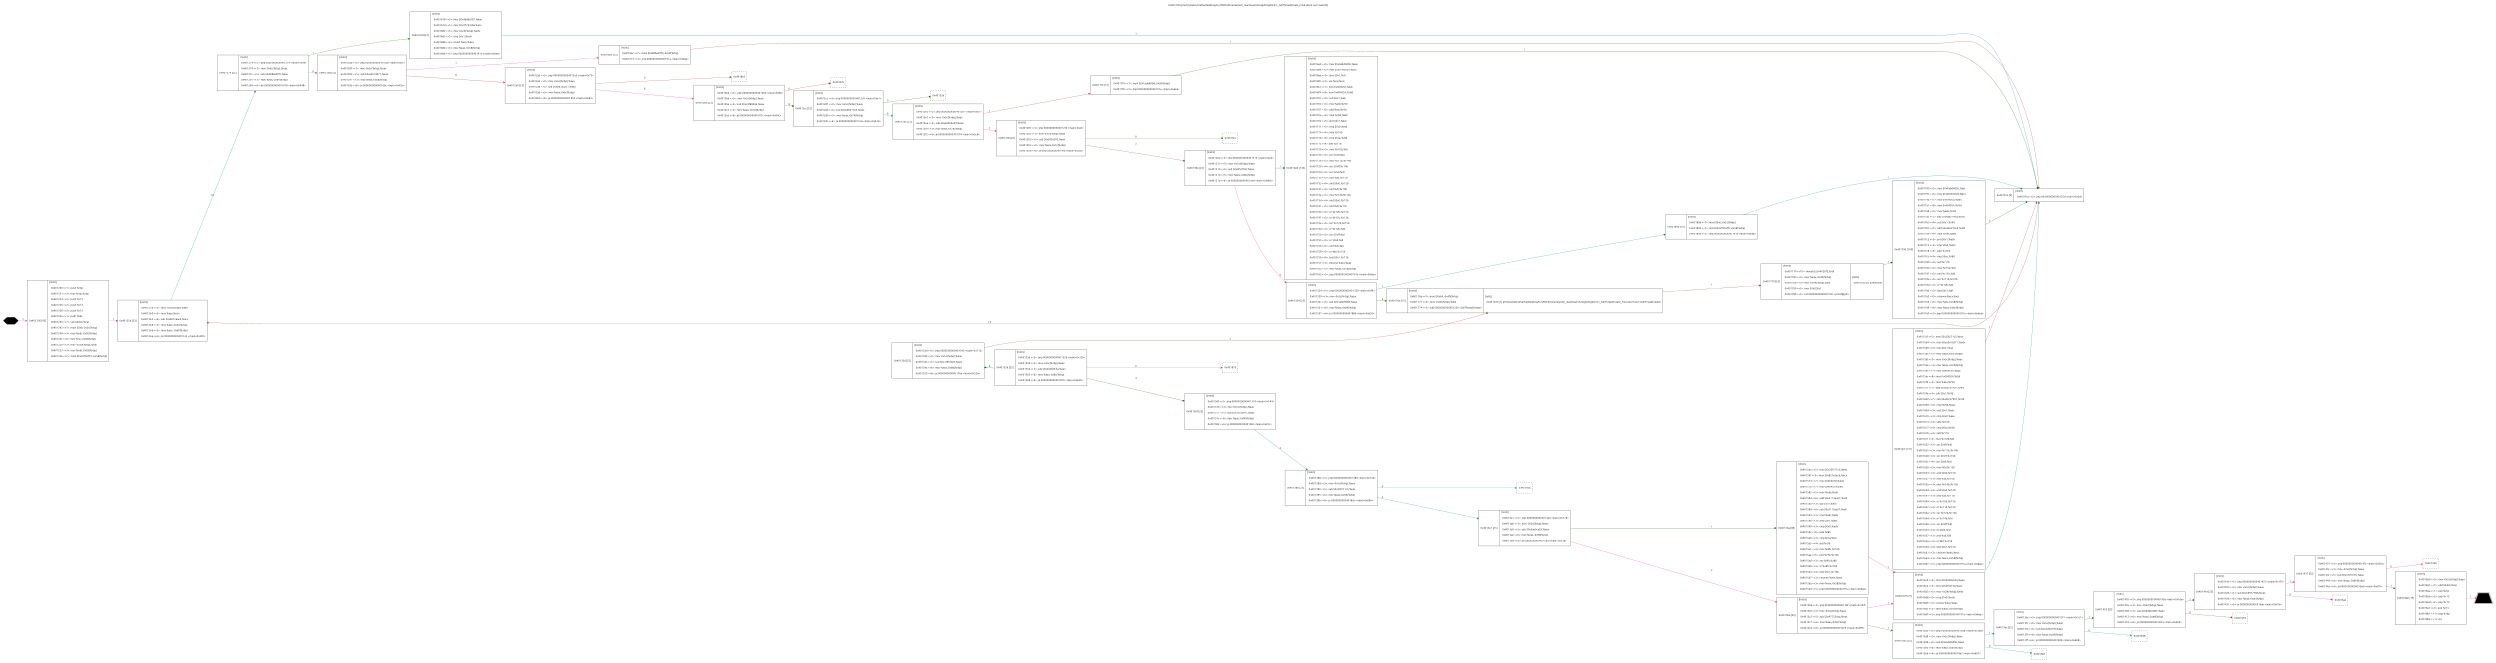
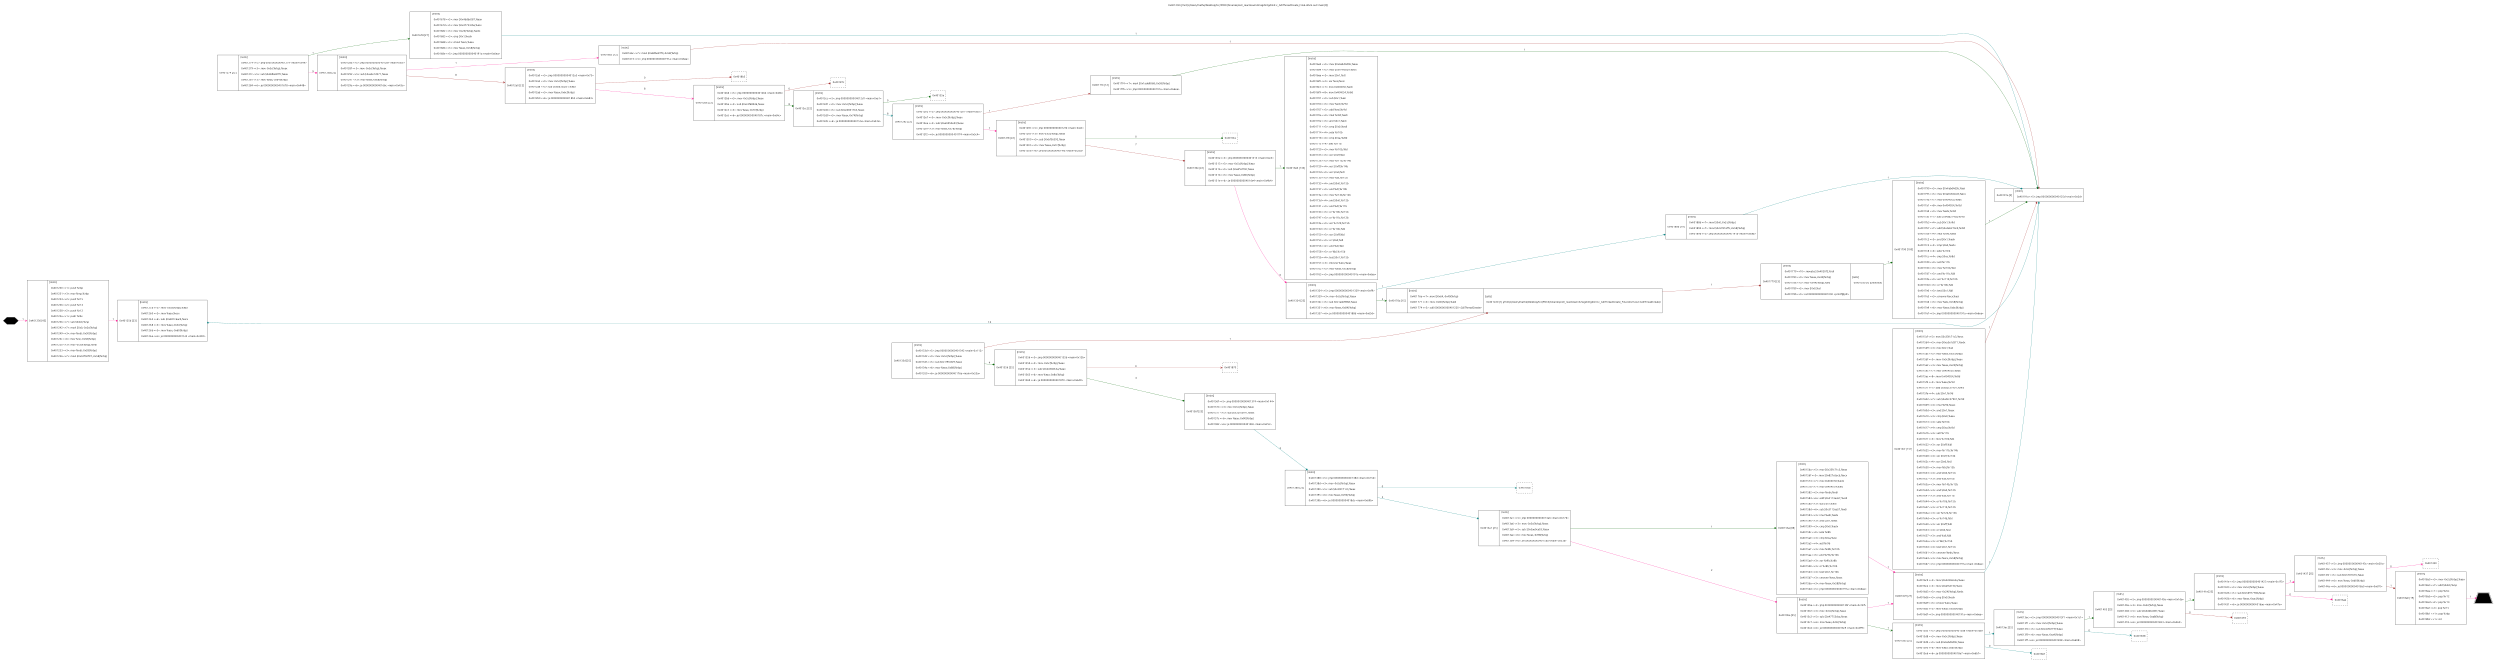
edge "0x40125d [23]" -> "0x401274 [22]": removed, label "10"
edge "0x40191a [5]" -> "0x40125d [23]": color brown -> teal
edge "0x401356 [25]" -> "0x40133d [25]": reversed
